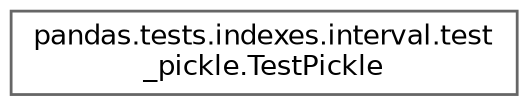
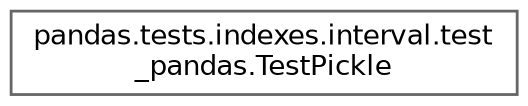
node "pandas.tests.indexes.interval.test _pickle.TestPickle": label "pandas.tests.indexes.interval.test _pickle.TestPickle" -> "pandas.tests.indexes.interval.test _pandas.TestPickle"
